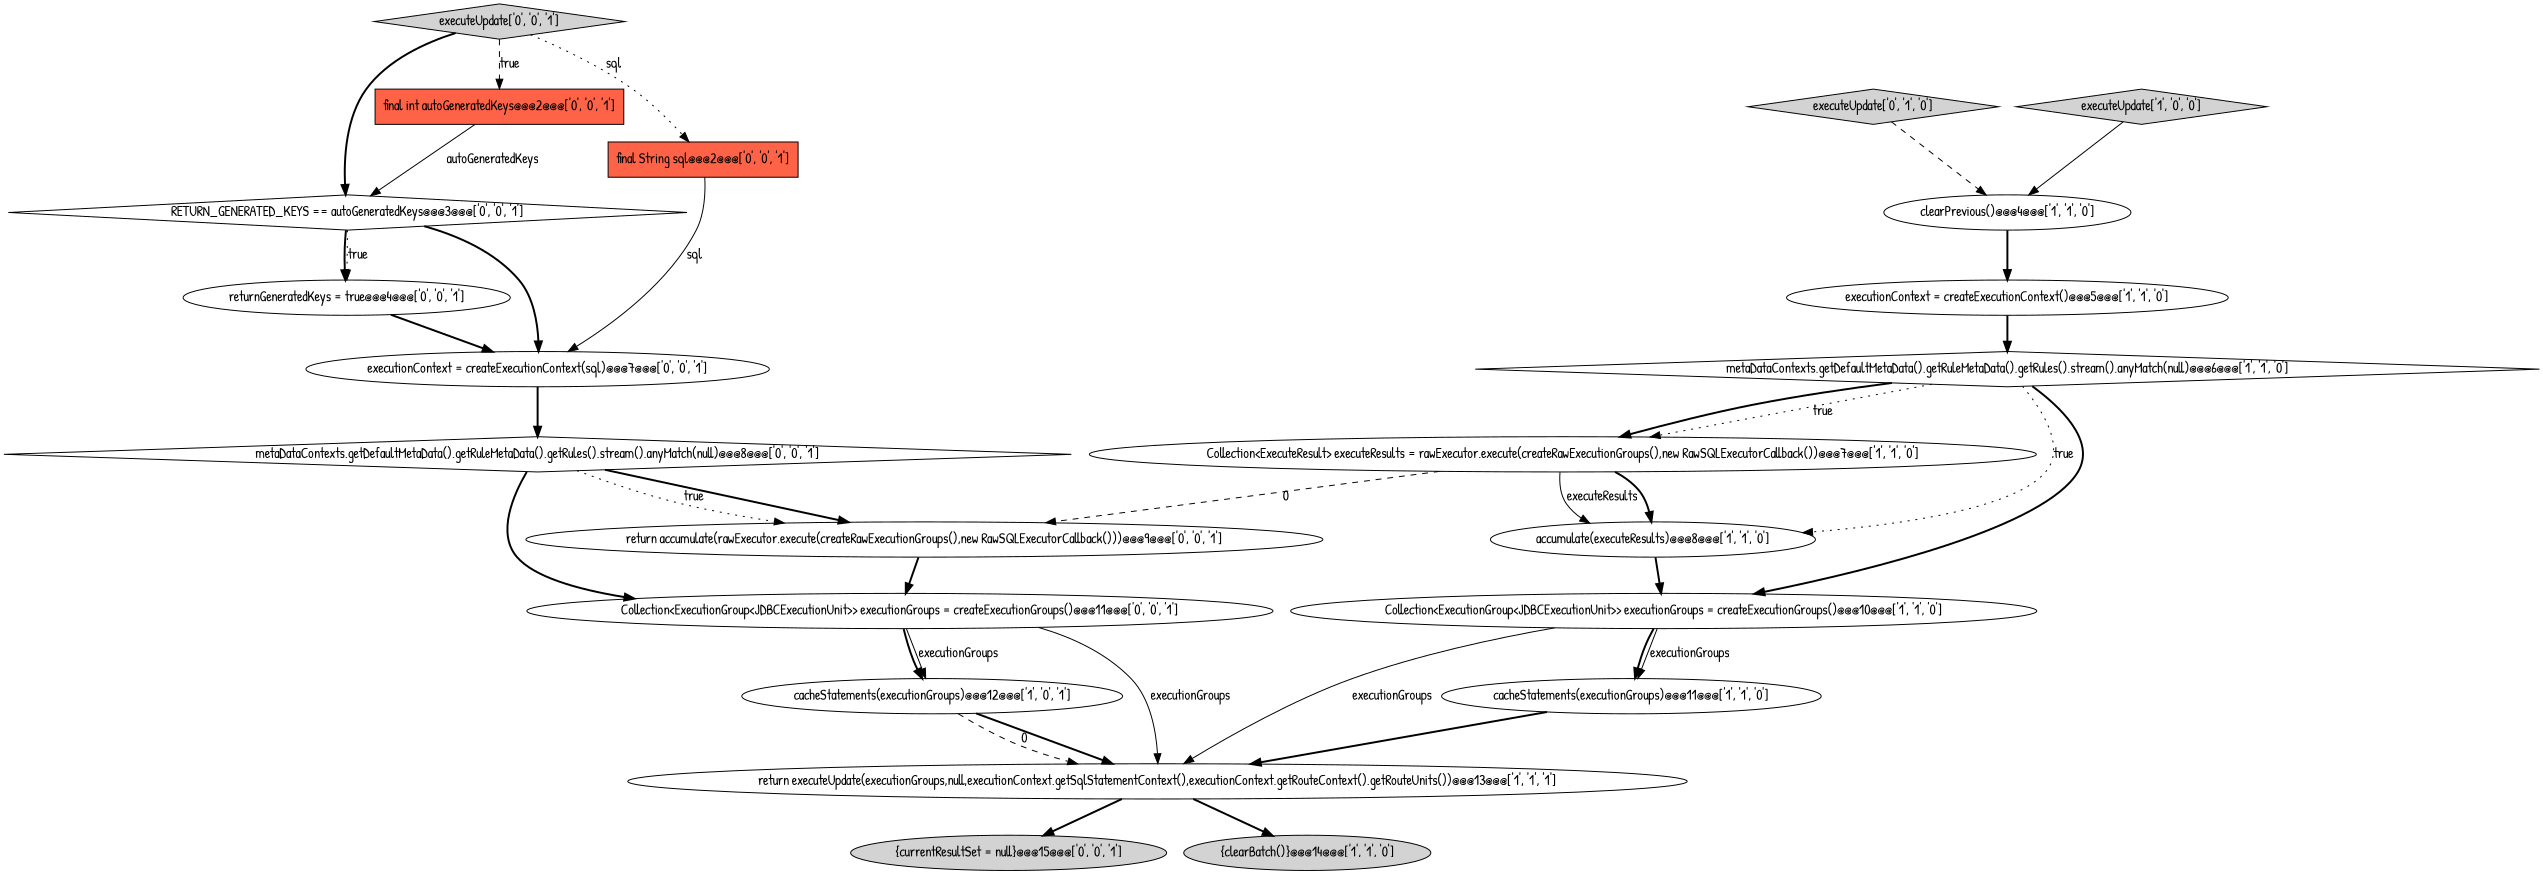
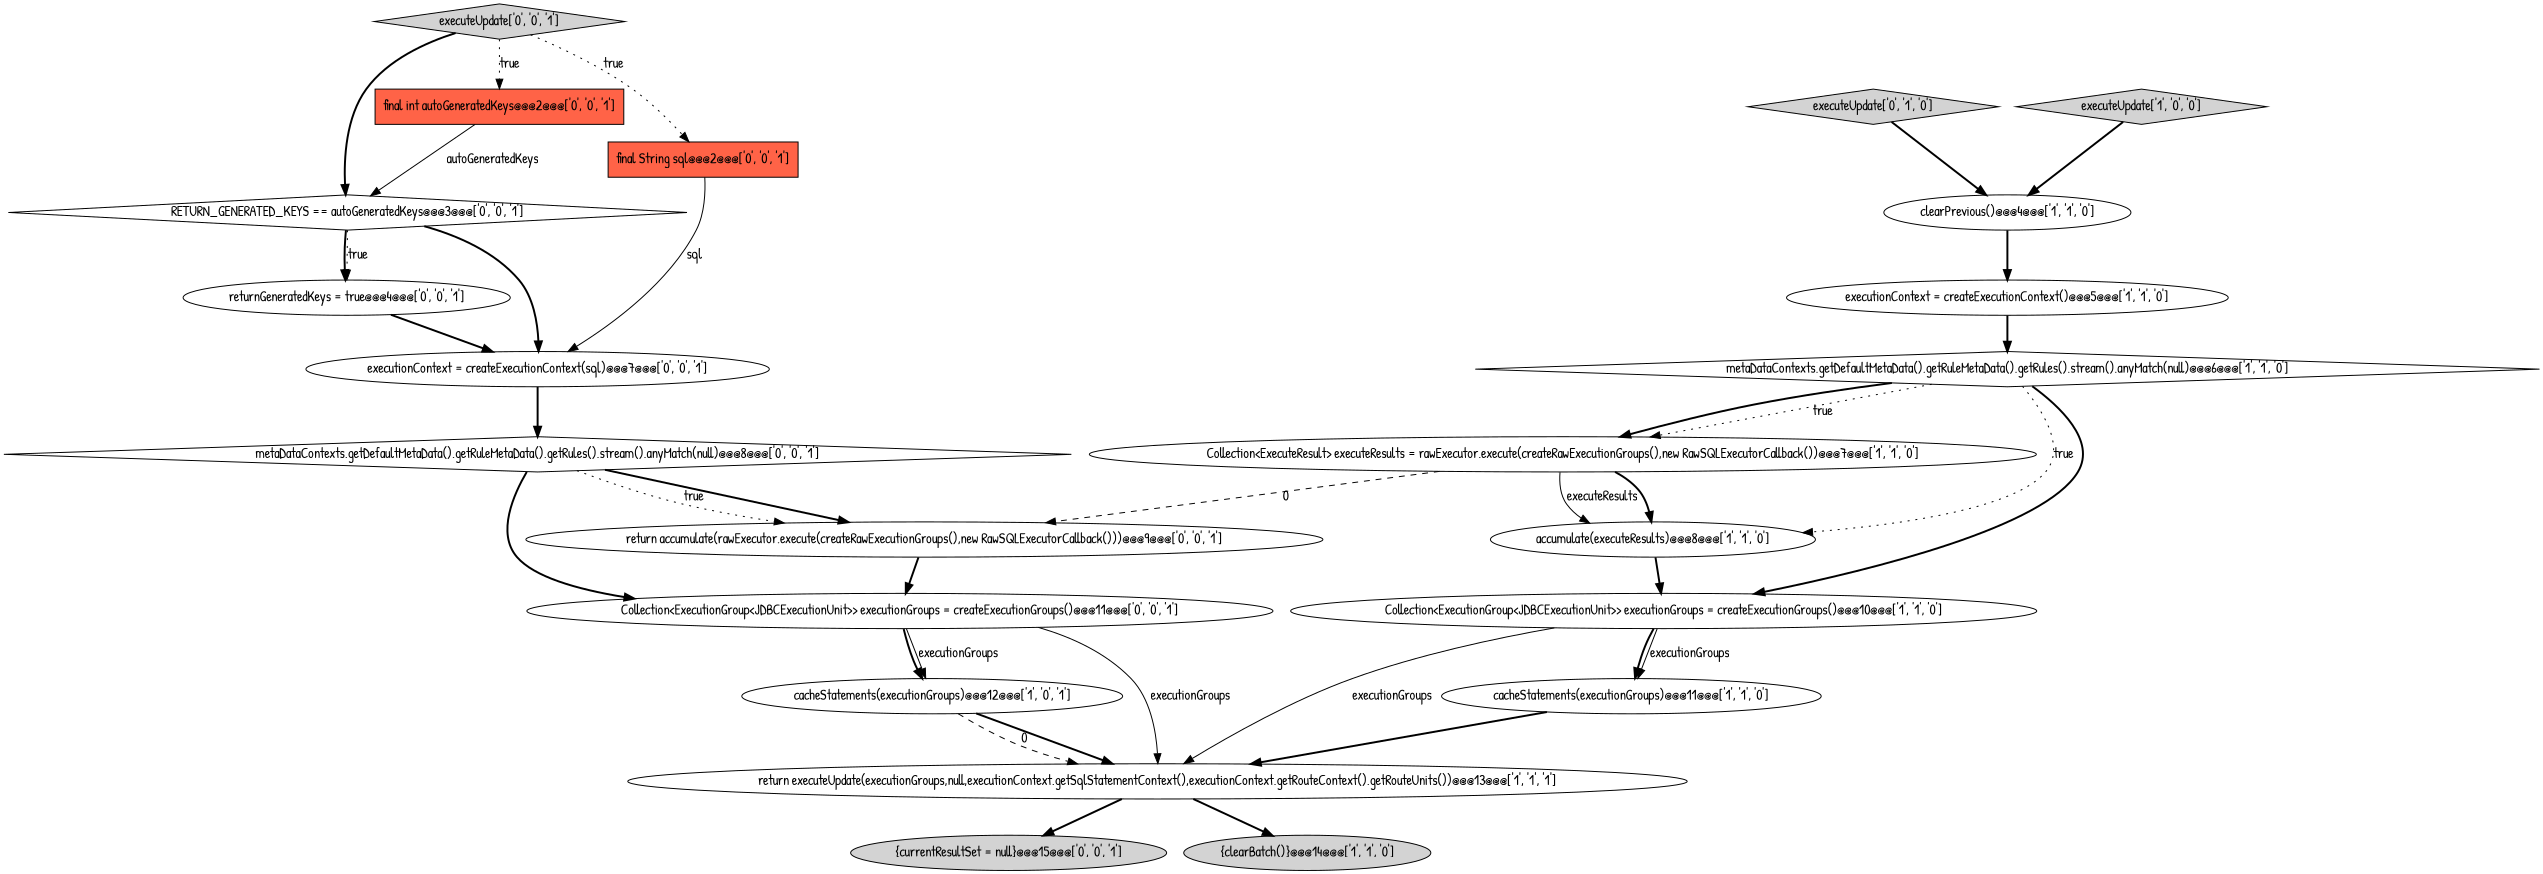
edge "executeUpdate['0', '0', '1']" -> "final int autoGeneratedKeys@@@2@@@['0', '0', '1']": style dashed -> dotted
edge "executeUpdate['0', '0', '1']" -> "final String sql@@@2@@@['0', '0', '1']": label "sql" -> "true"
edge "executeUpdate['0', '1', '0']" -> "clearPrevious()@@@4@@@['1', '1', '0']": style dashed -> bold
edge "executeUpdate['1', '0', '0']" -> "clearPrevious()@@@4@@@['1', '1', '0']": style solid -> bold
